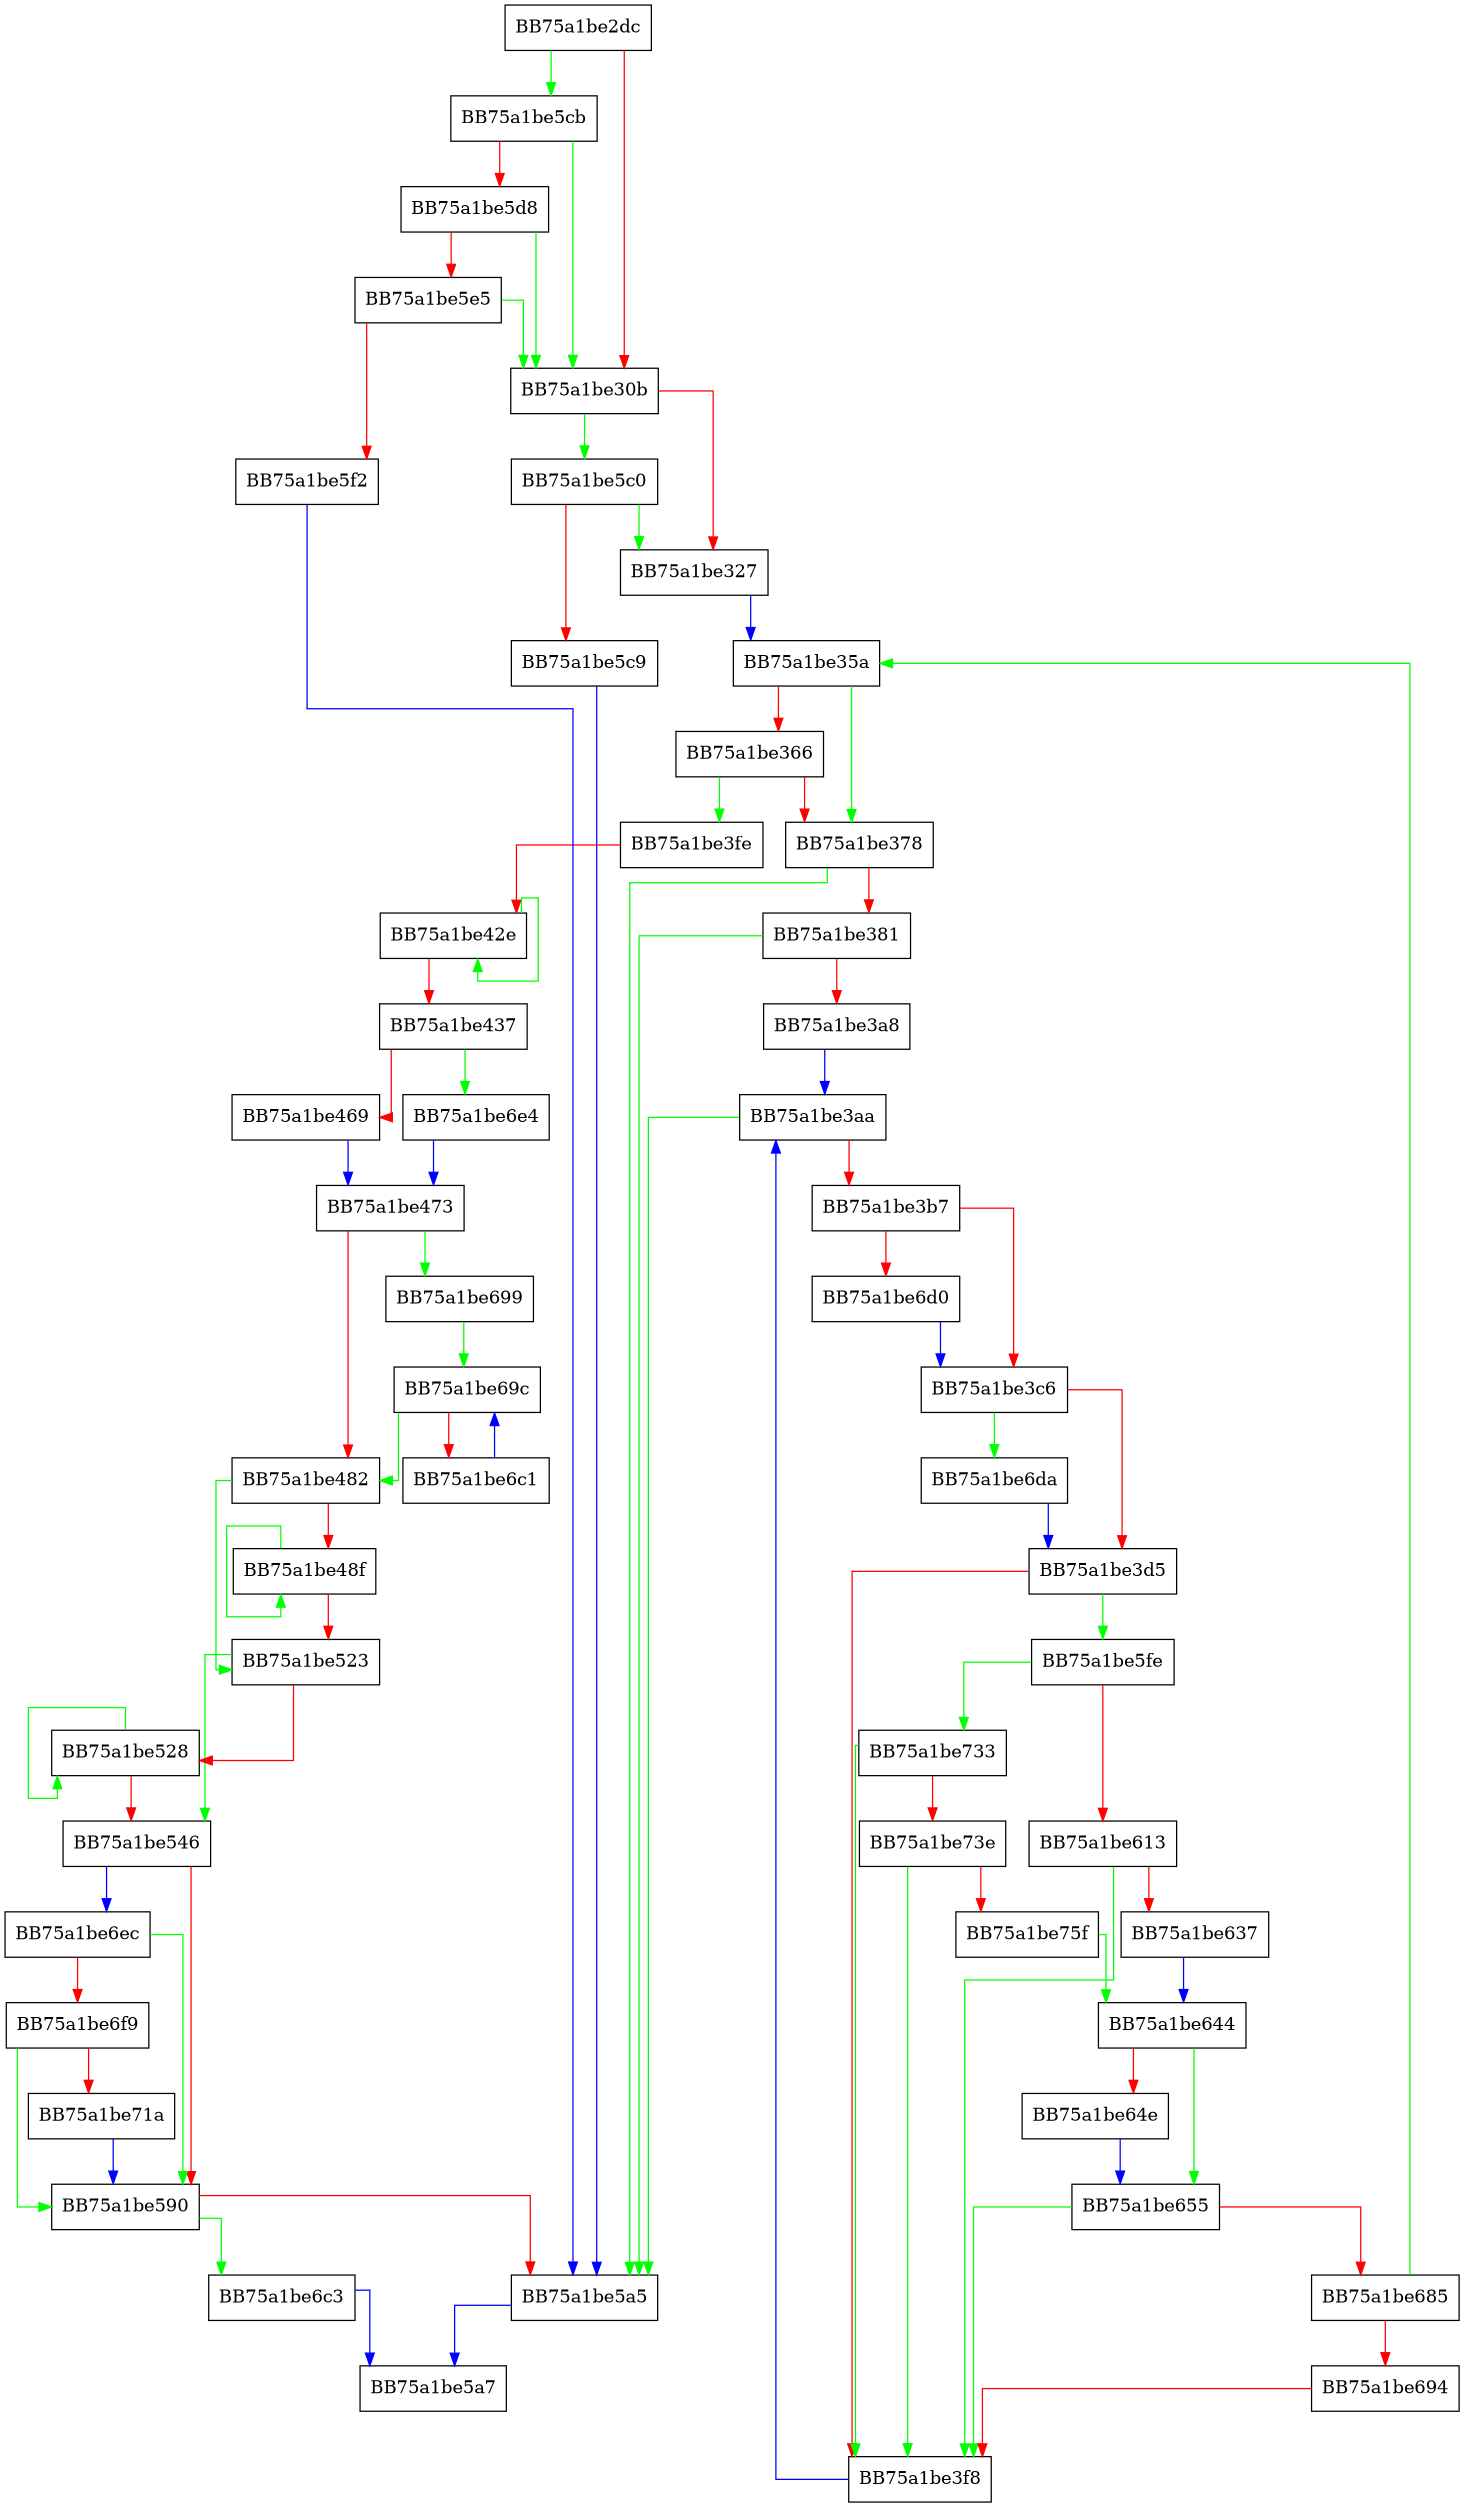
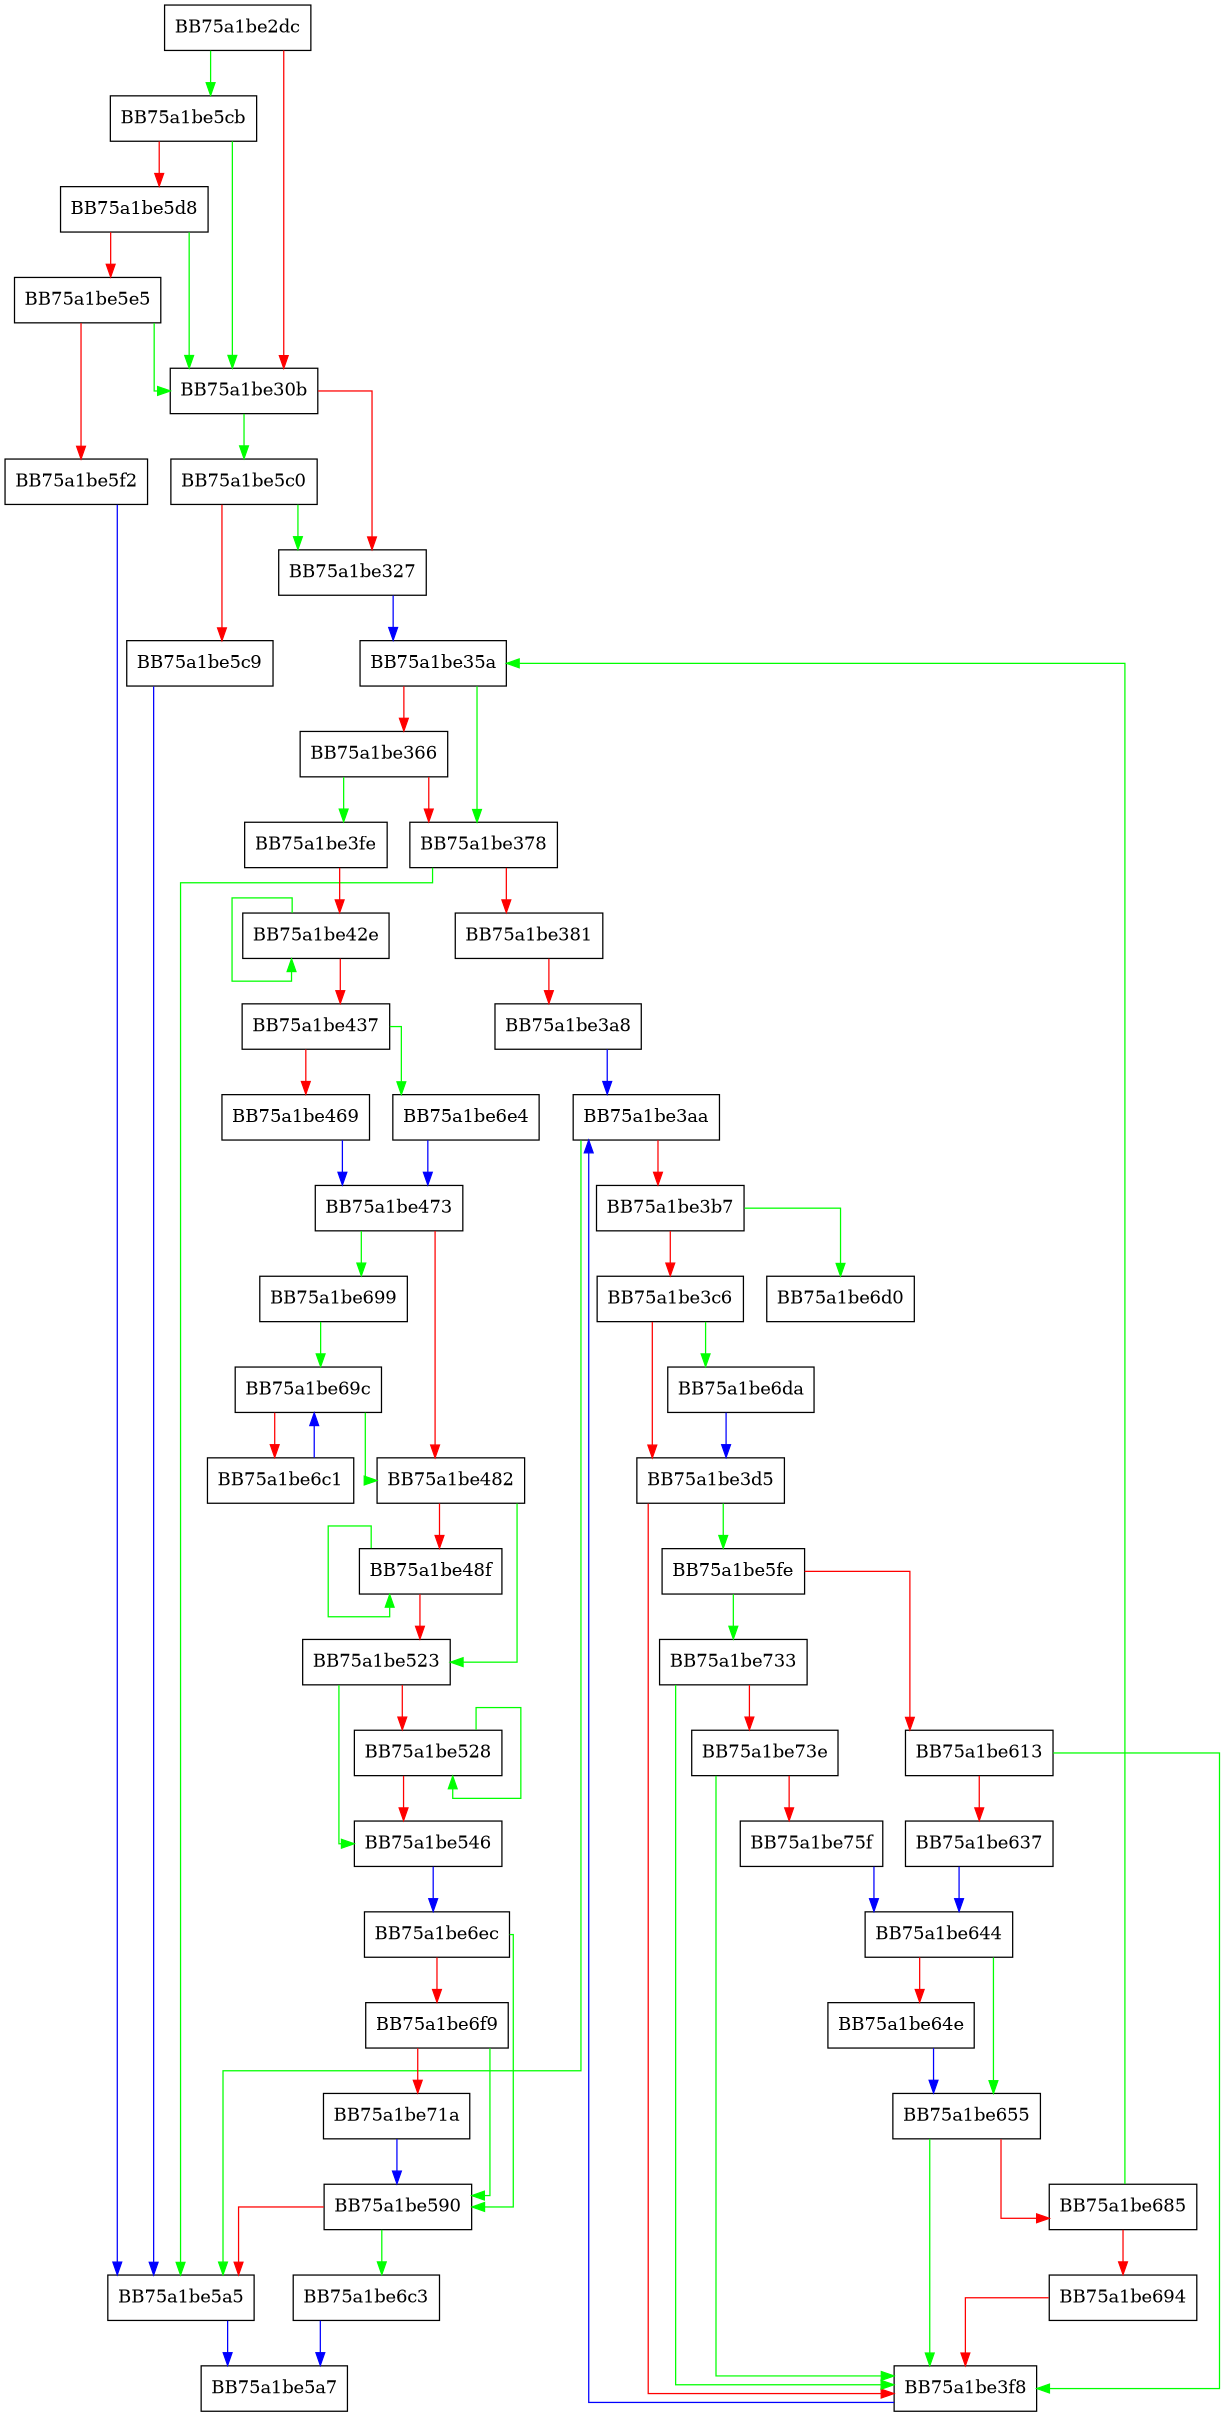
edge "BB75a1be3b7" -> "BB75a1be6d0": color red -> green
edge "BB75a1be6d0" -> "BB75a1be3c6": removed
edge "BB75a1be381" -> "BB75a1be5a5": removed
edge "BB75a1be75f" -> "BB75a1be644": color green -> blue
edge "BB75a1be546" -> "BB75a1be590": removed
